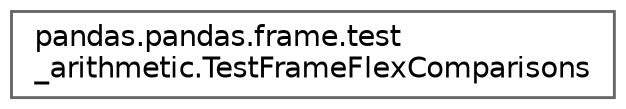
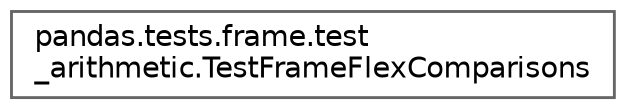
node "pandas.pandas.frame.test _arithmetic.TestFrameFlexComparisons": label "pandas.pandas.frame.test _arithmetic.TestFrameFlexComparisons" -> "pandas.tests.frame.test _arithmetic.TestFrameFlexComparisons"
